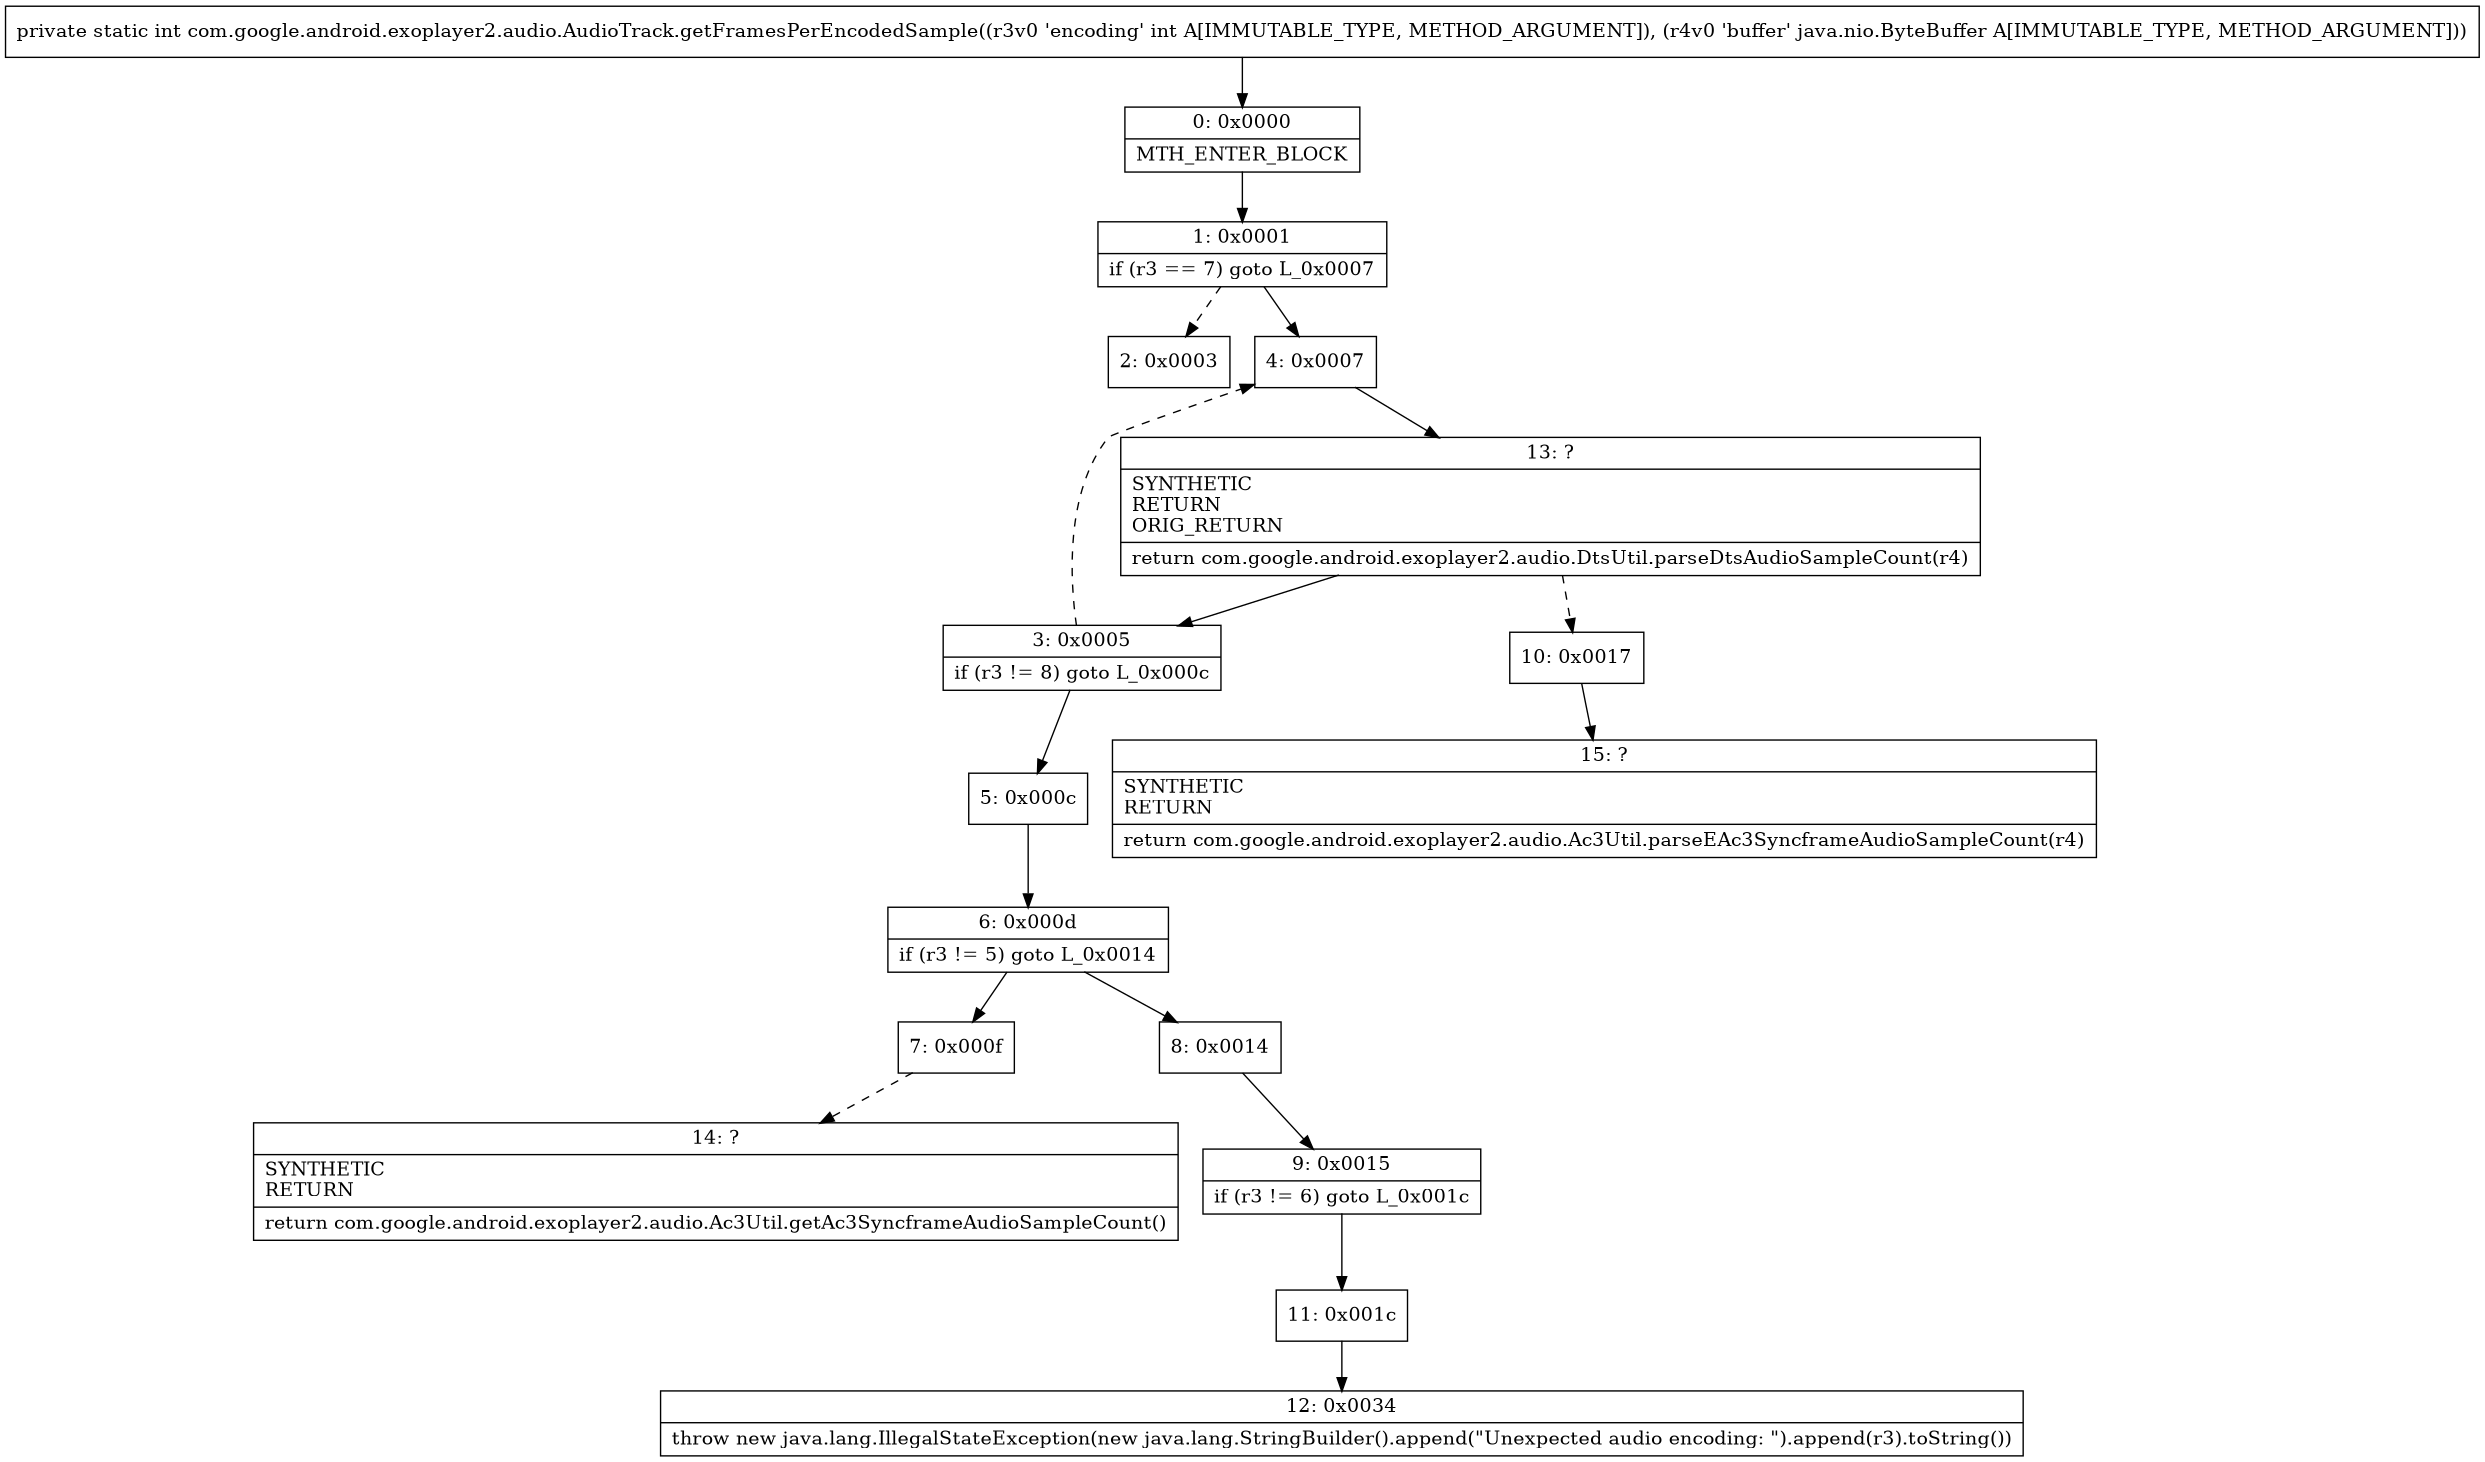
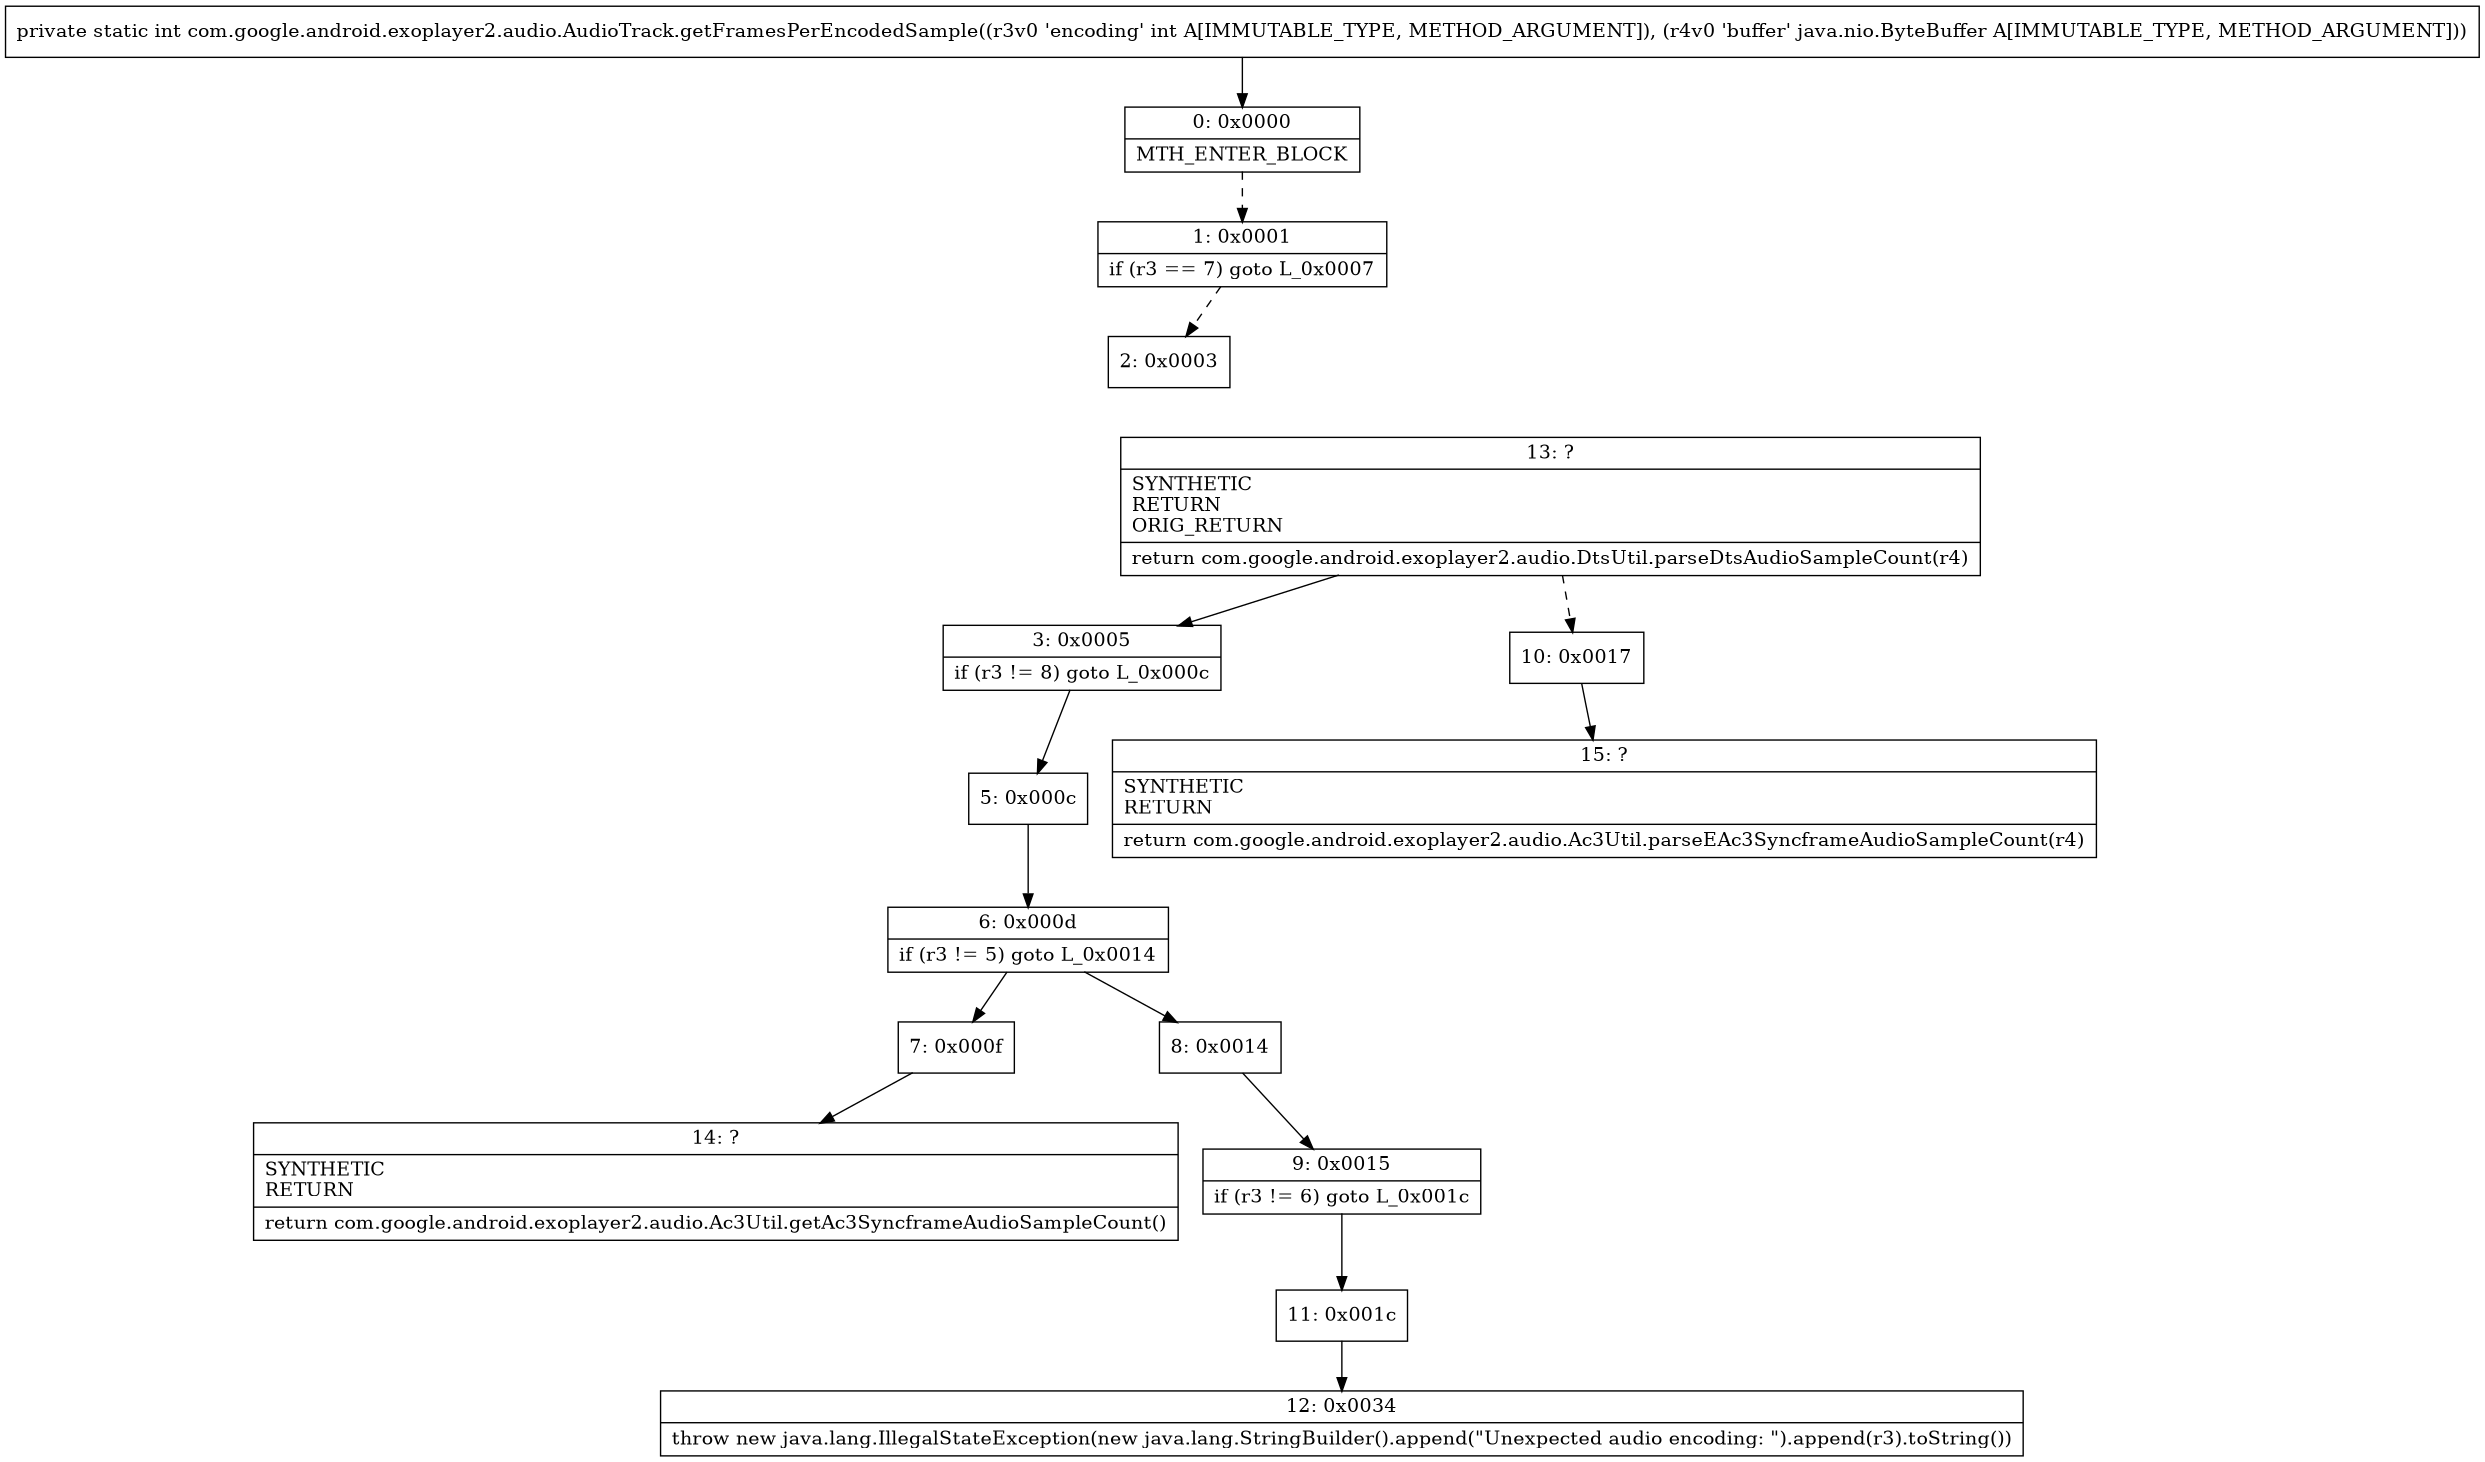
edge "0: 0x0000" -> "1: 0x0001": style solid -> dashed
node "4: 0x0007": removed
edge "7: 0x000f" -> "14: ?": style dashed -> solid
